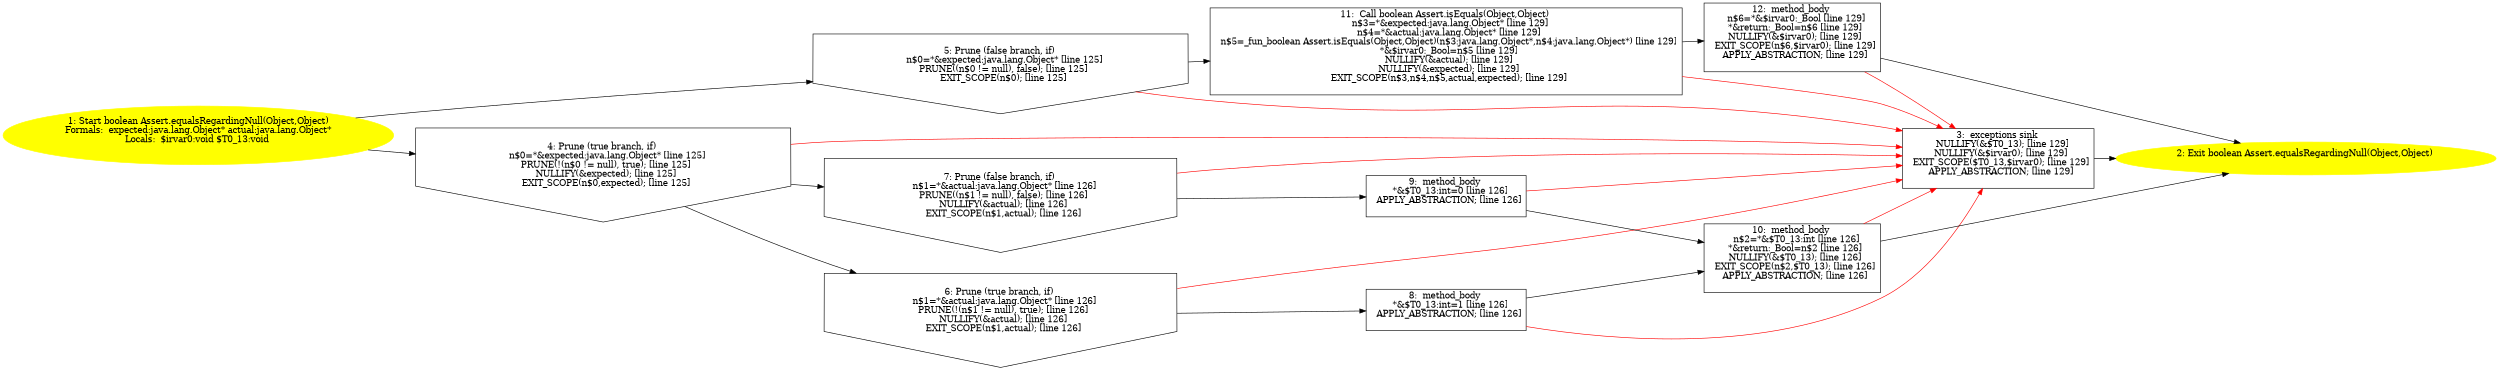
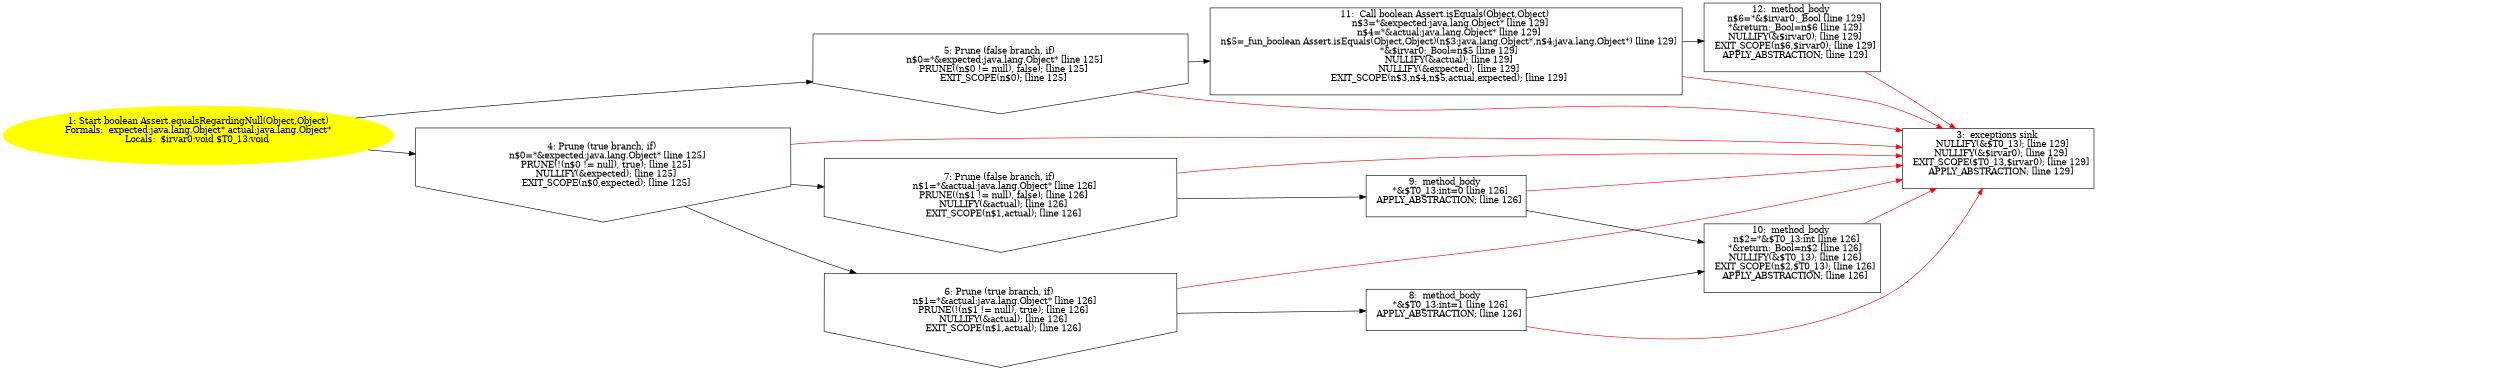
node "2: Exit boolean Assert.equalsRegardingNull(Object,Object)": removed
